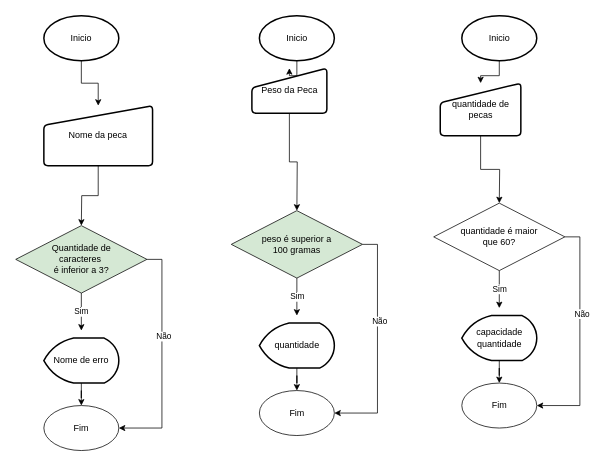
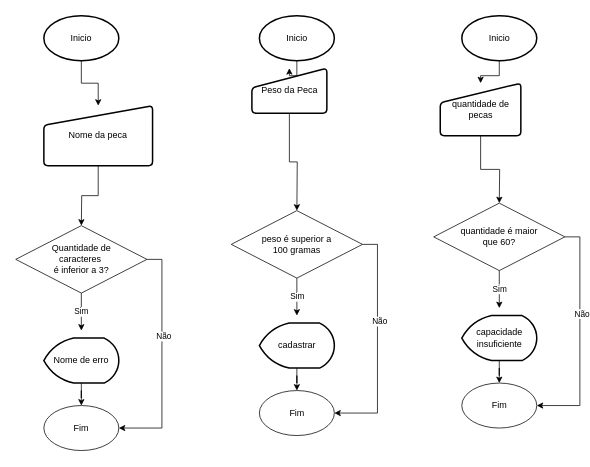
node "peso é superior a 100 gramas": fillcolor #d5e8d4 -> #ffffff
node "Quantidade de caracteres é inferior a 3?": fillcolor #d5e8d4 -> #ffffff
node "capacidade quantidade": label "capacidade quantidade" -> "capacidade insuficiente"
node "quantidade": label "quantidade" -> "cadastrar"
